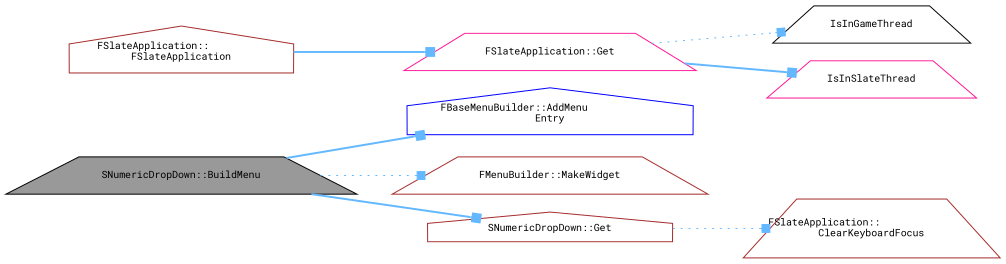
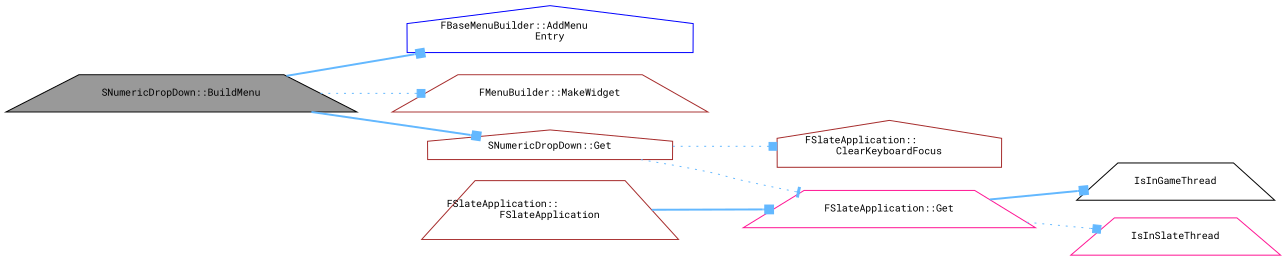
edge "FSlateApplication::Get" -> "IsInGameThread": style dotted -> bold
node "FSlateApplication:: FSlateApplication": shape house -> trapezium
edge "FSlateApplication::Get" -> "IsInSlateThread": style bold -> dotted
edge "SNumericDropDown::Get" -> "FSlateApplication::Get": added
node "FSlateApplication:: ClearKeyboardFocus": shape trapezium -> house
